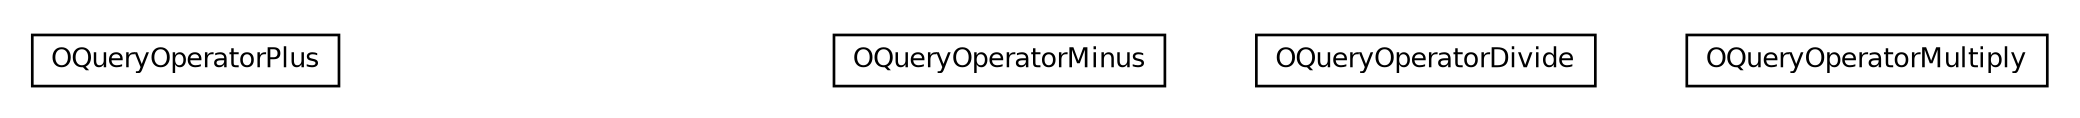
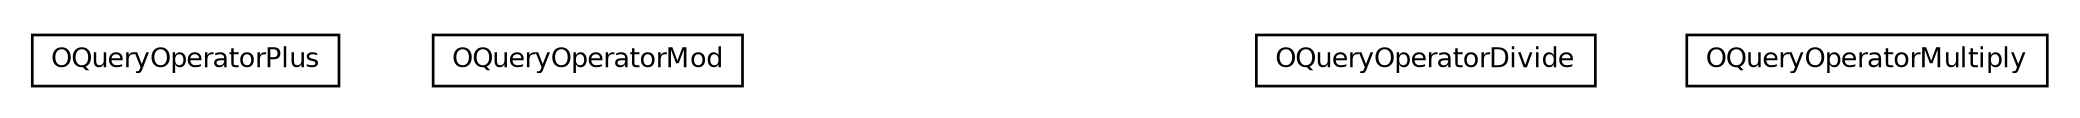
node "OQueryOperatorMod": added
node "OQueryOperatorMinus": removed
